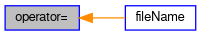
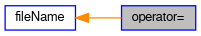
edge "fileName" -> "operator=": reversed
